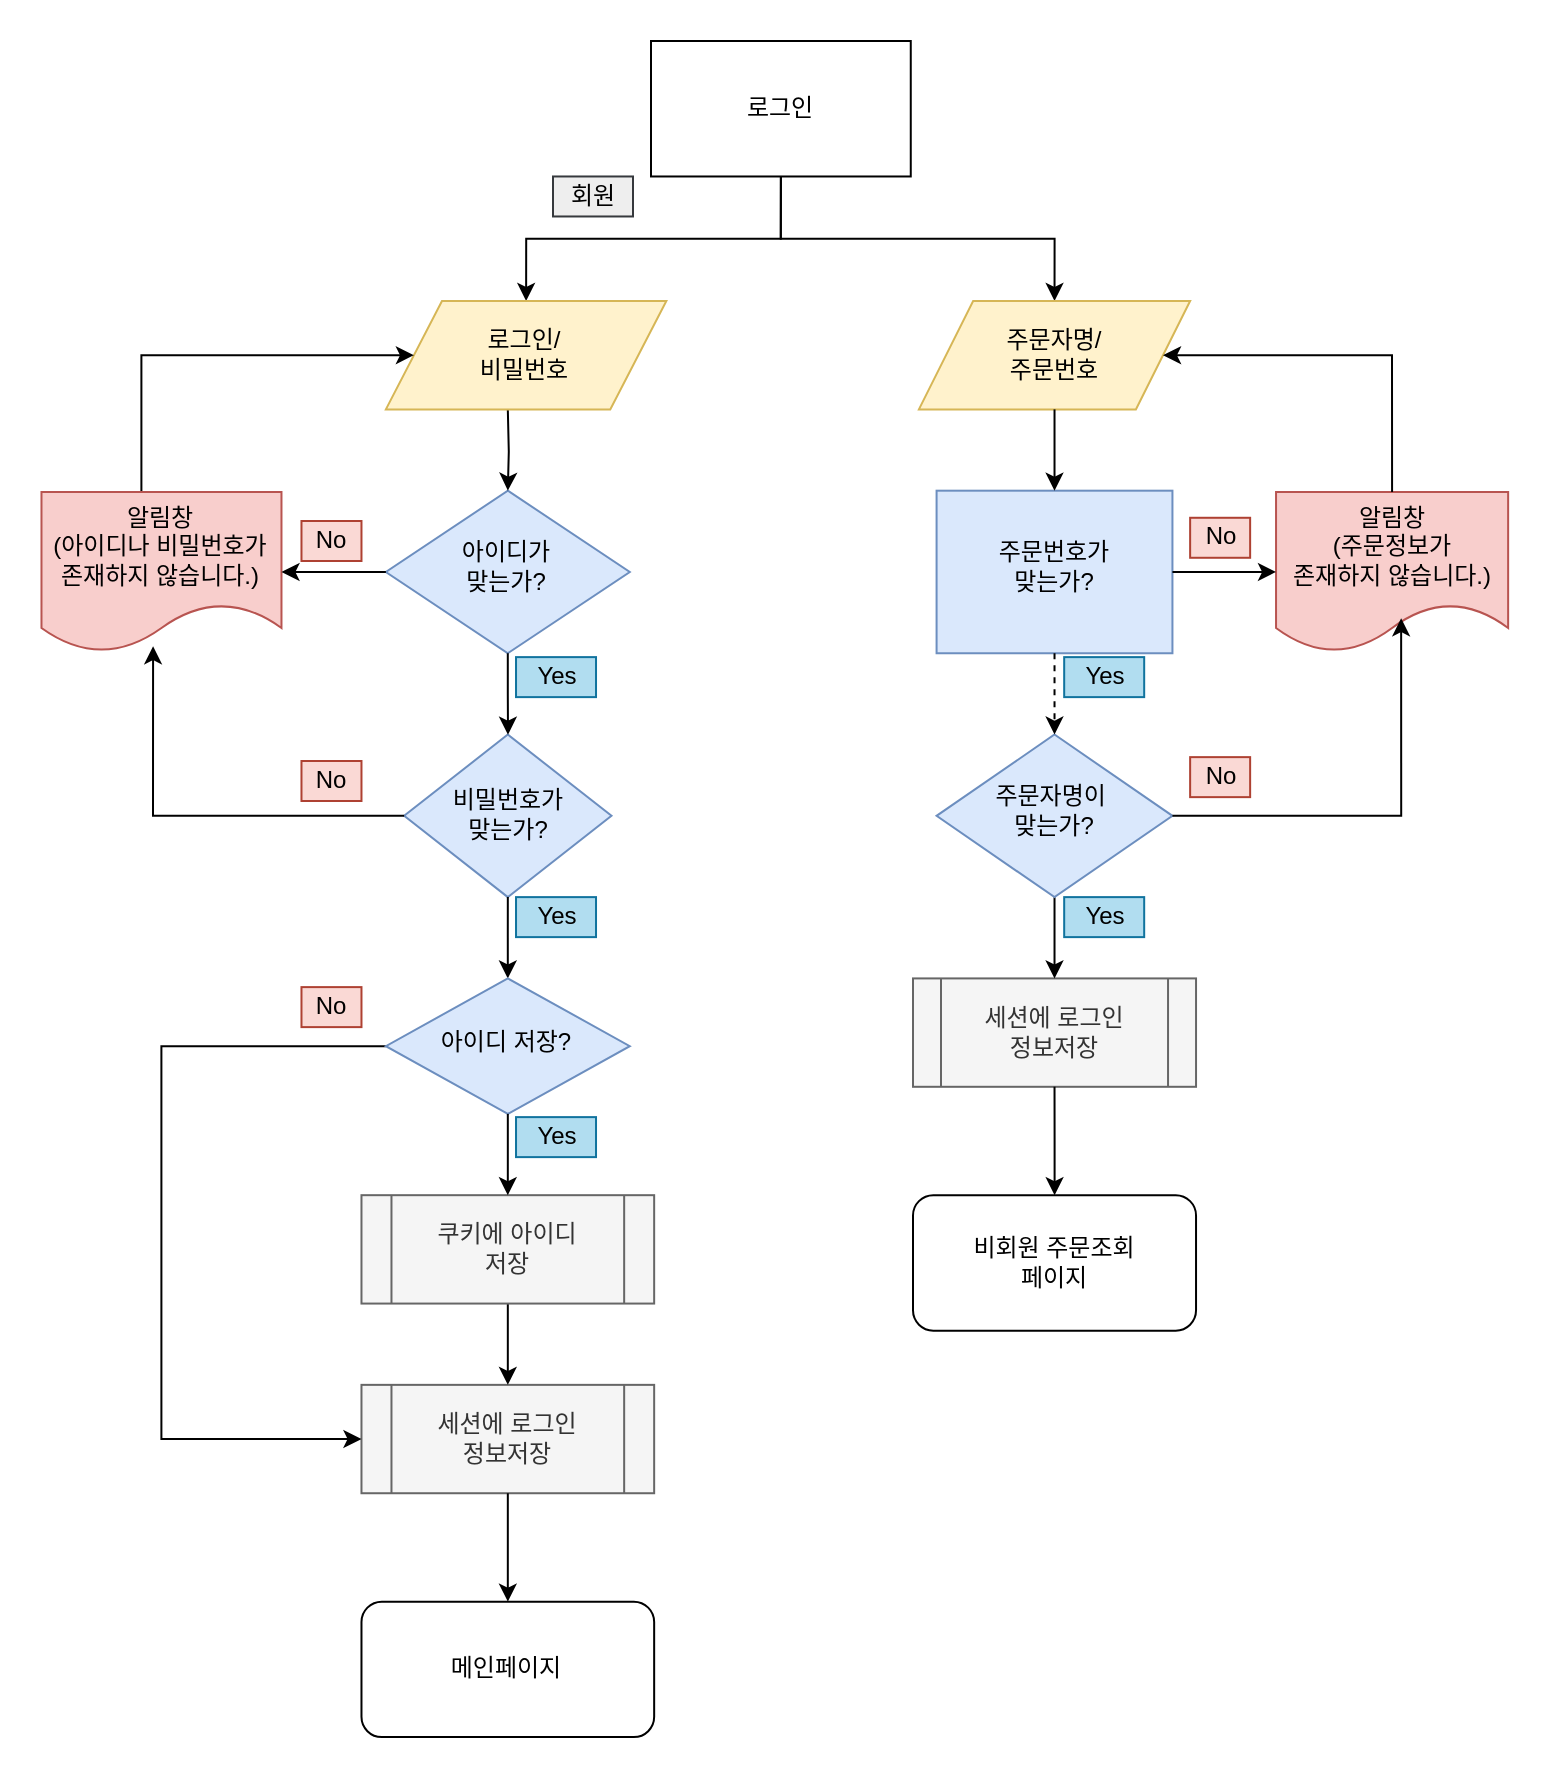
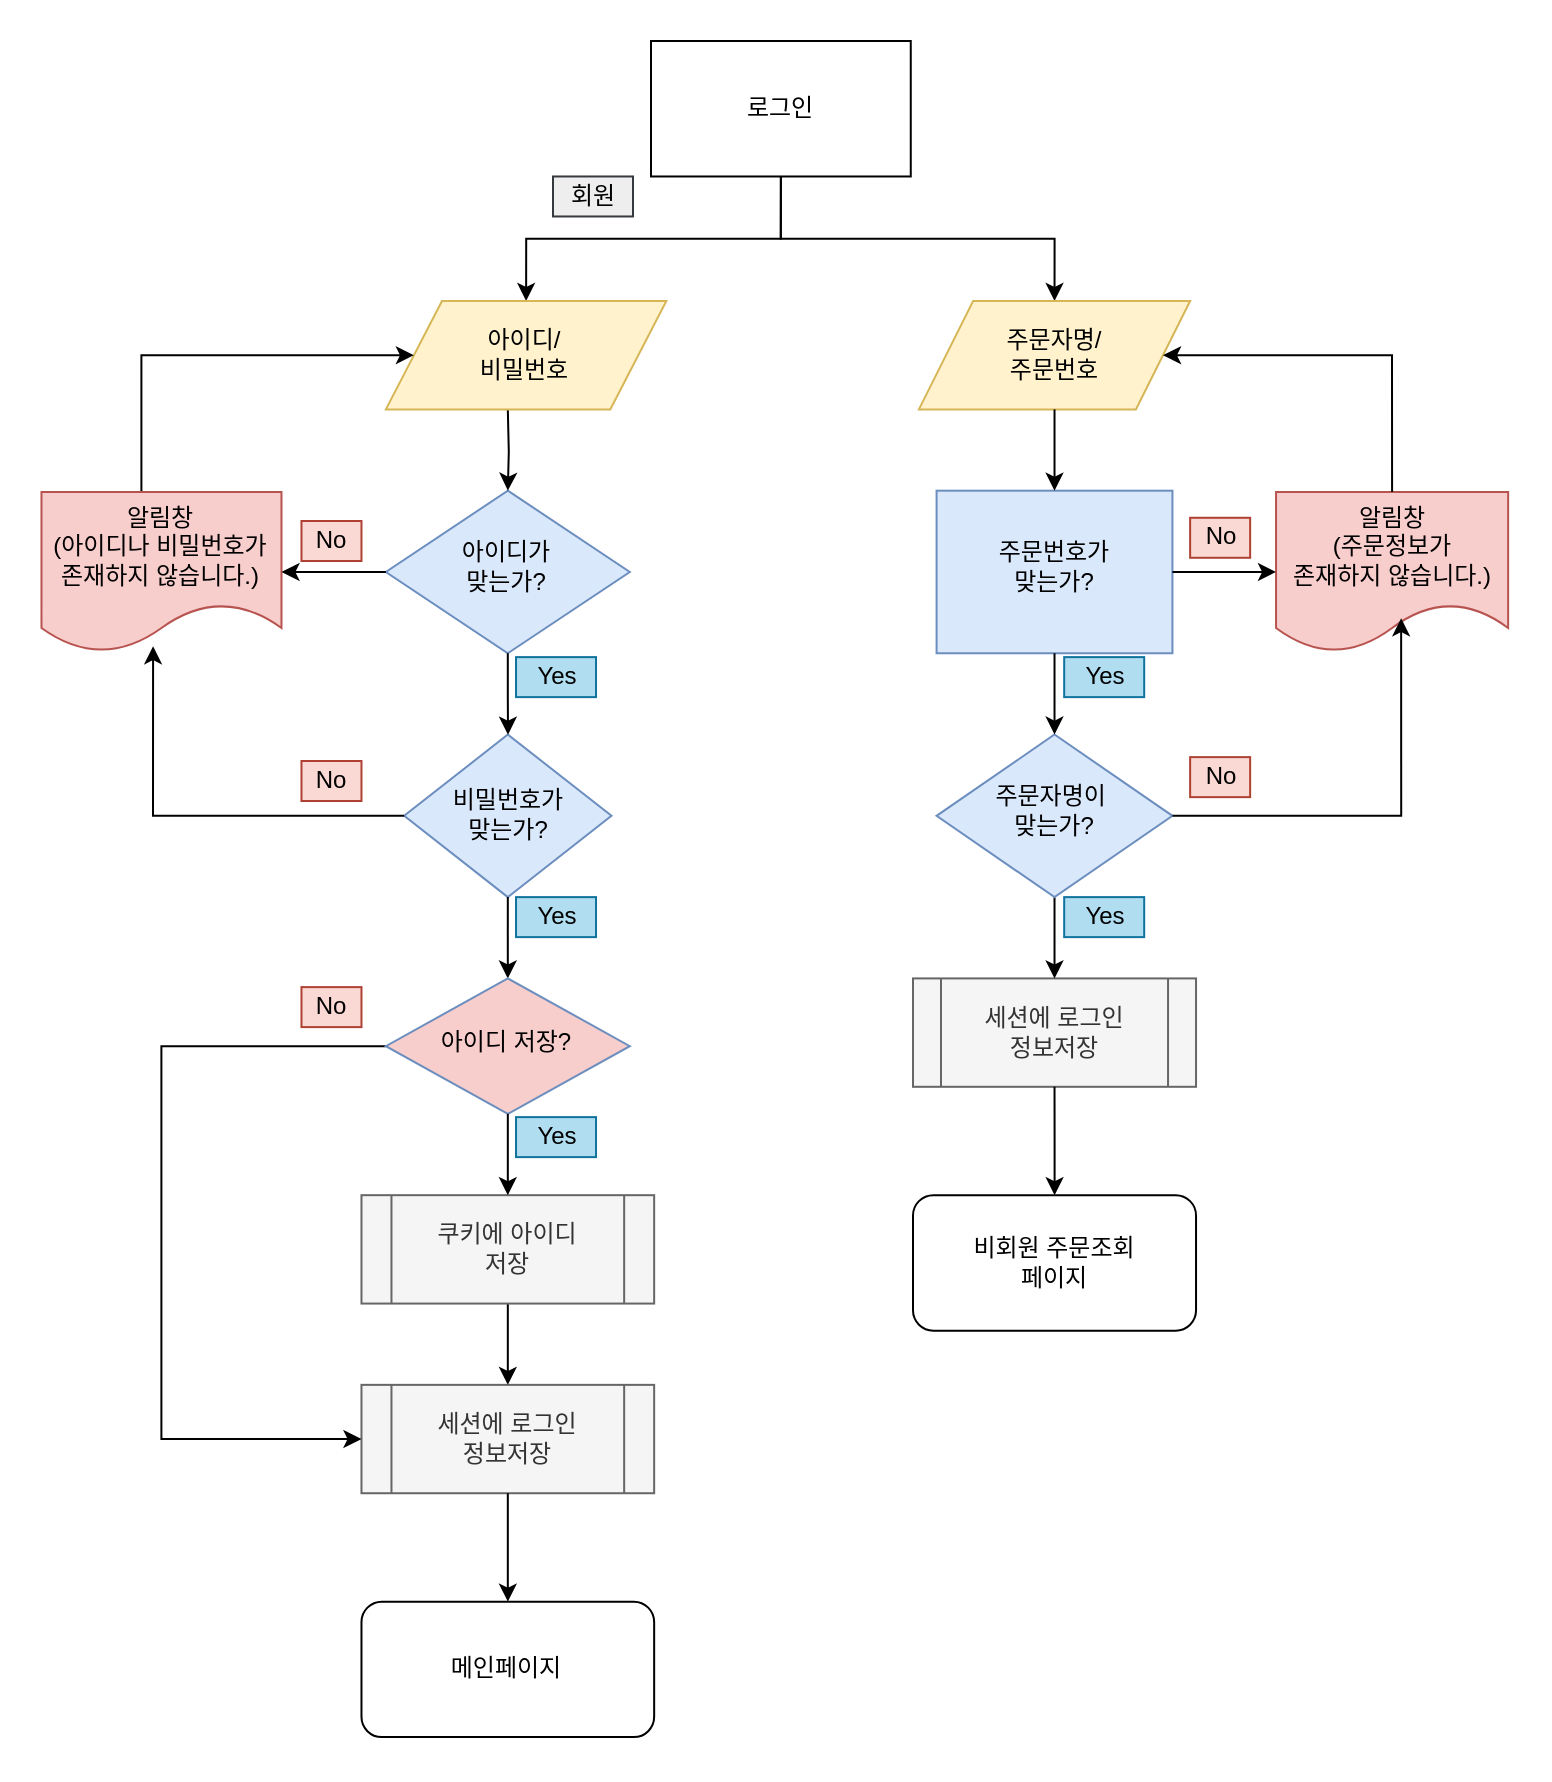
node "로그인/ 비밀번호": label "로그인/ 비밀번호" -> "아이디/ 비밀번호"
edge "주문번호가 맞는가?" -> "주문자명이 맞는가?": style dashed -> solid
node "아이디 저장?": fillcolor #dae8fc -> #f8cecc
